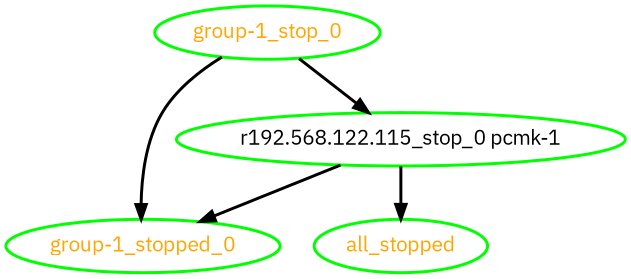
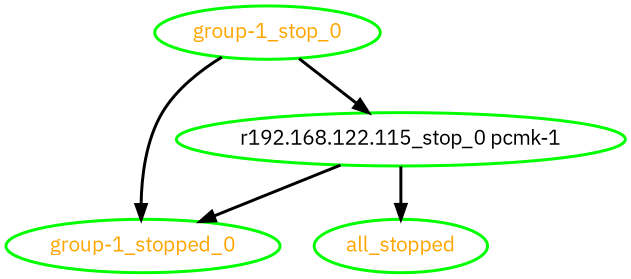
node "r192.568.122.115_stop_0 pcmk-1": label "r192.568.122.115_stop_0 pcmk-1" -> "r192.168.122.115_stop_0 pcmk-1"
